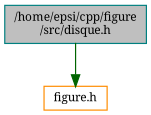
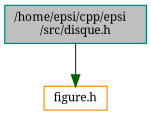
node "/home/epsi/cpp/figure /src/disque.h": label "/home/epsi/cpp/figure /src/disque.h" -> "/home/epsi/cpp/epsi /src/disque.h"
